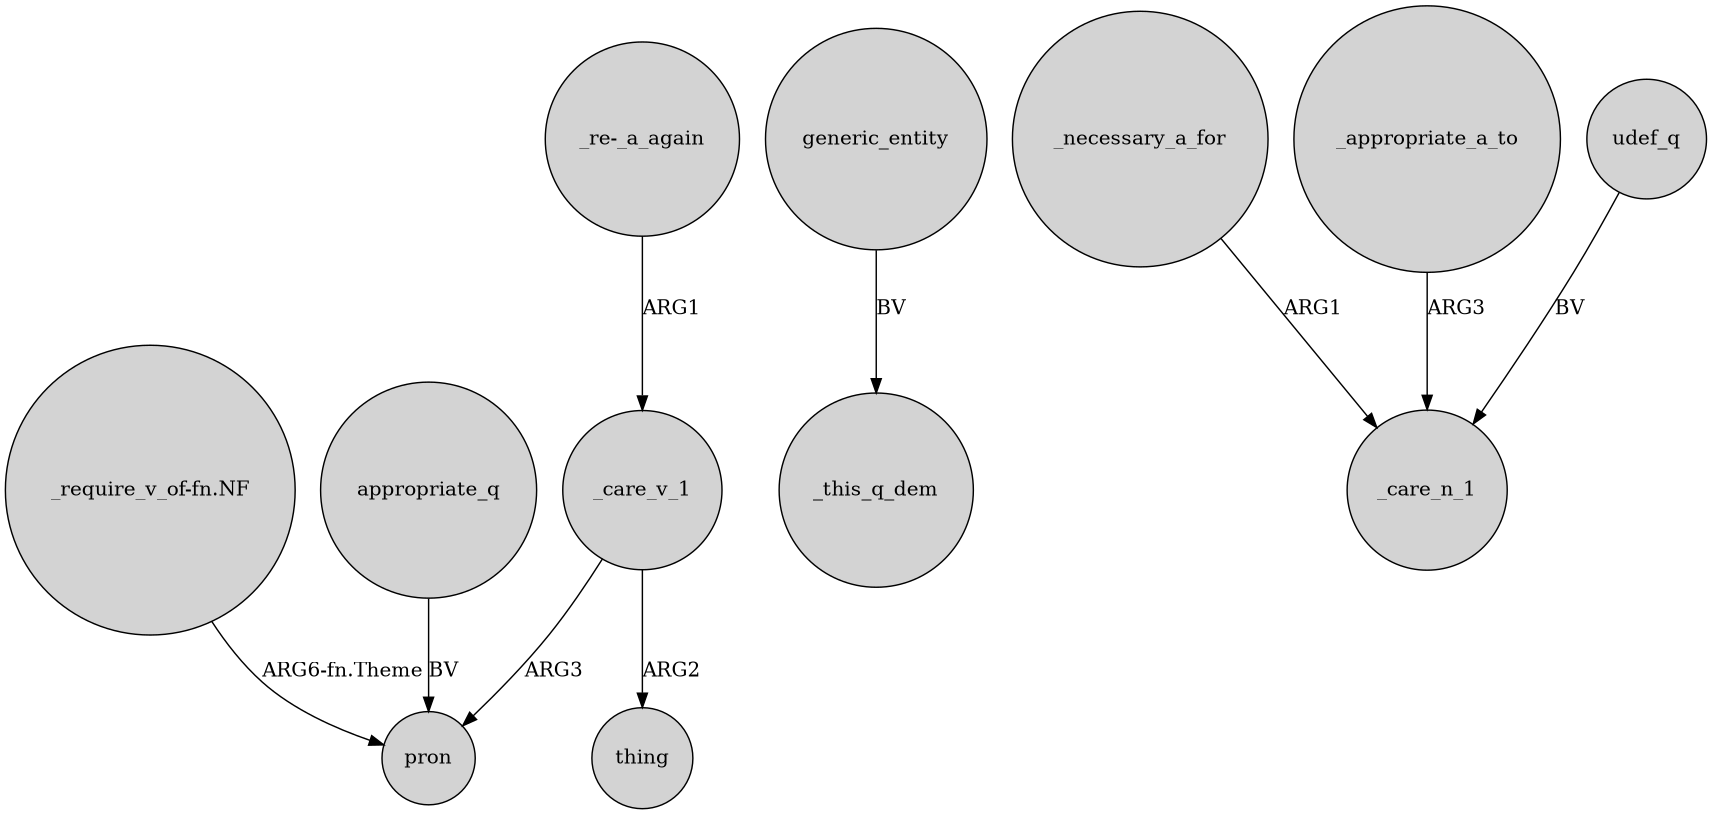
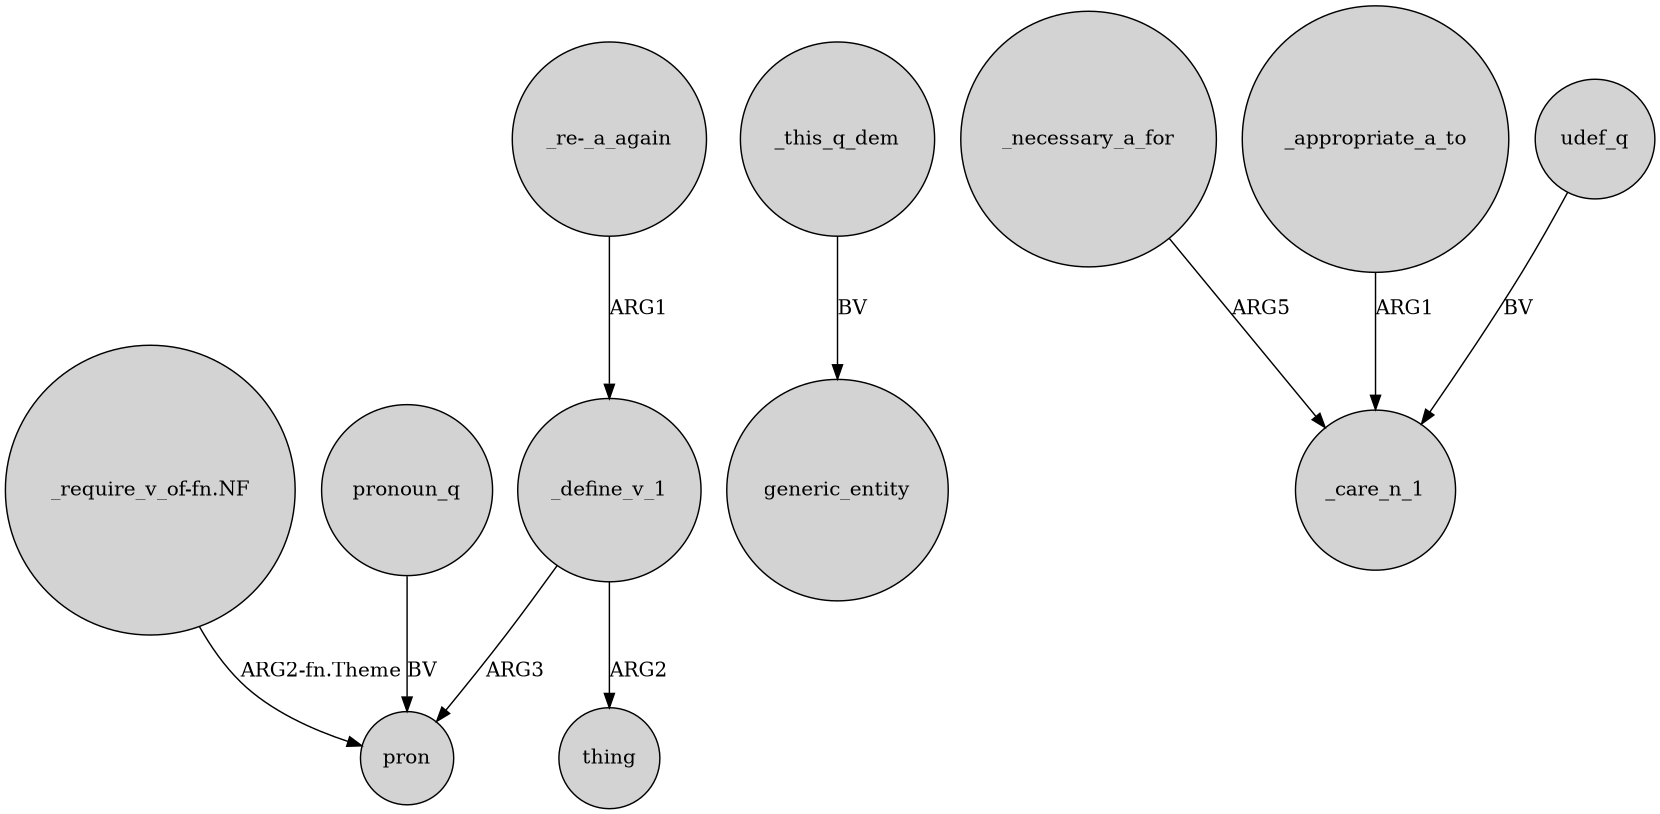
edge "_necessary_a_for" -> "_care_n_1": label "ARG1" -> "ARG5"
edge "_appropriate_a_to" -> "_care_n_1": label "ARG3" -> "ARG1"
edge "generic_entity" -> "_this_q_dem": reversed
node "appropriate_q": label "appropriate_q" -> "pronoun_q"
node "_care_v_1": label "_care_v_1" -> "_define_v_1"
edge "_require_v_of-fn.NF" -> "pron": label "ARG6-fn.Theme" -> "ARG2-fn.Theme"
